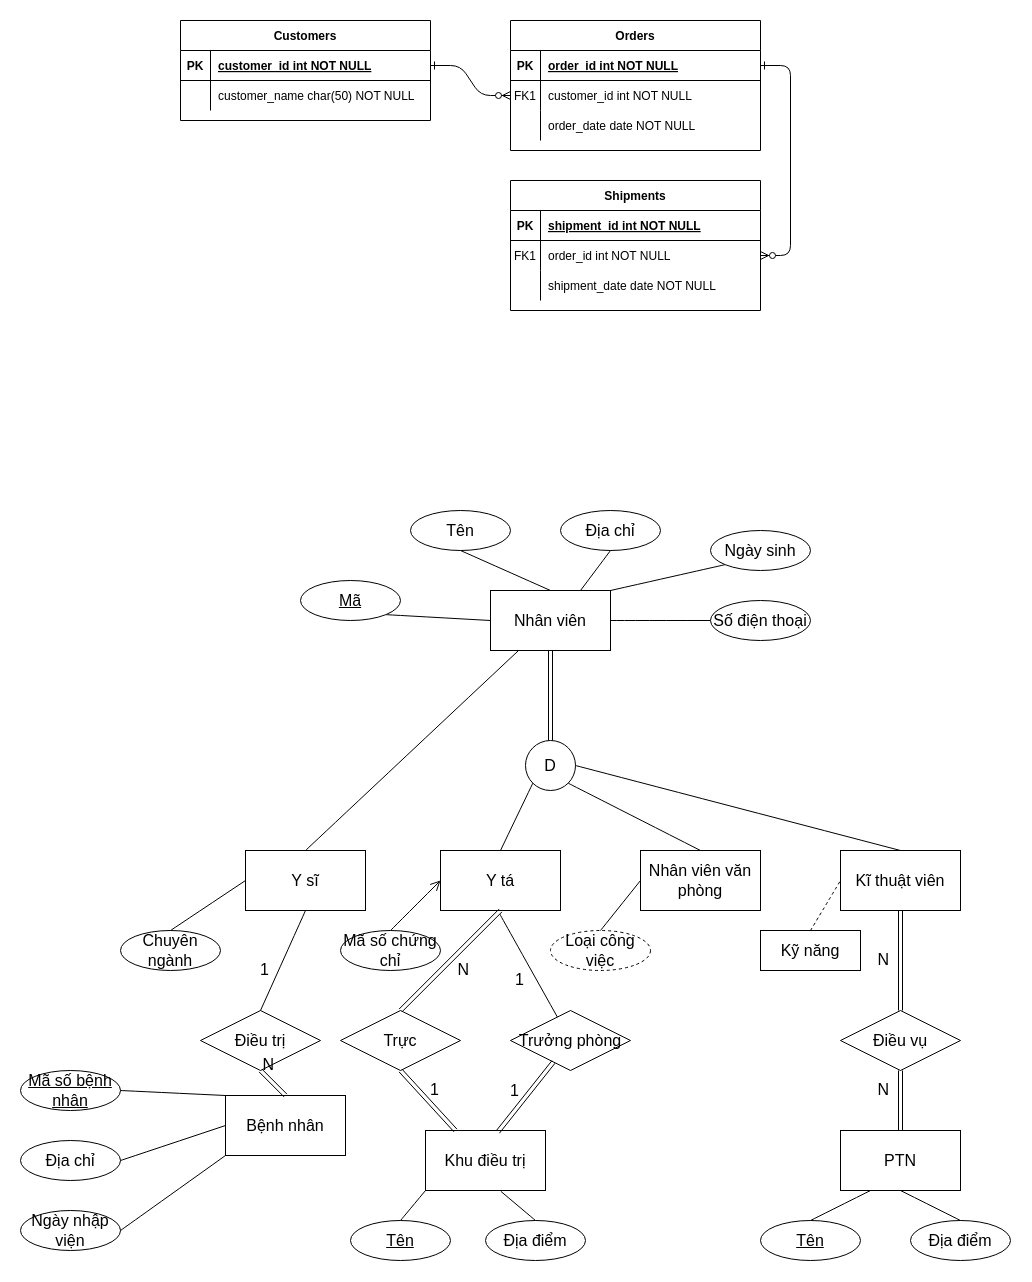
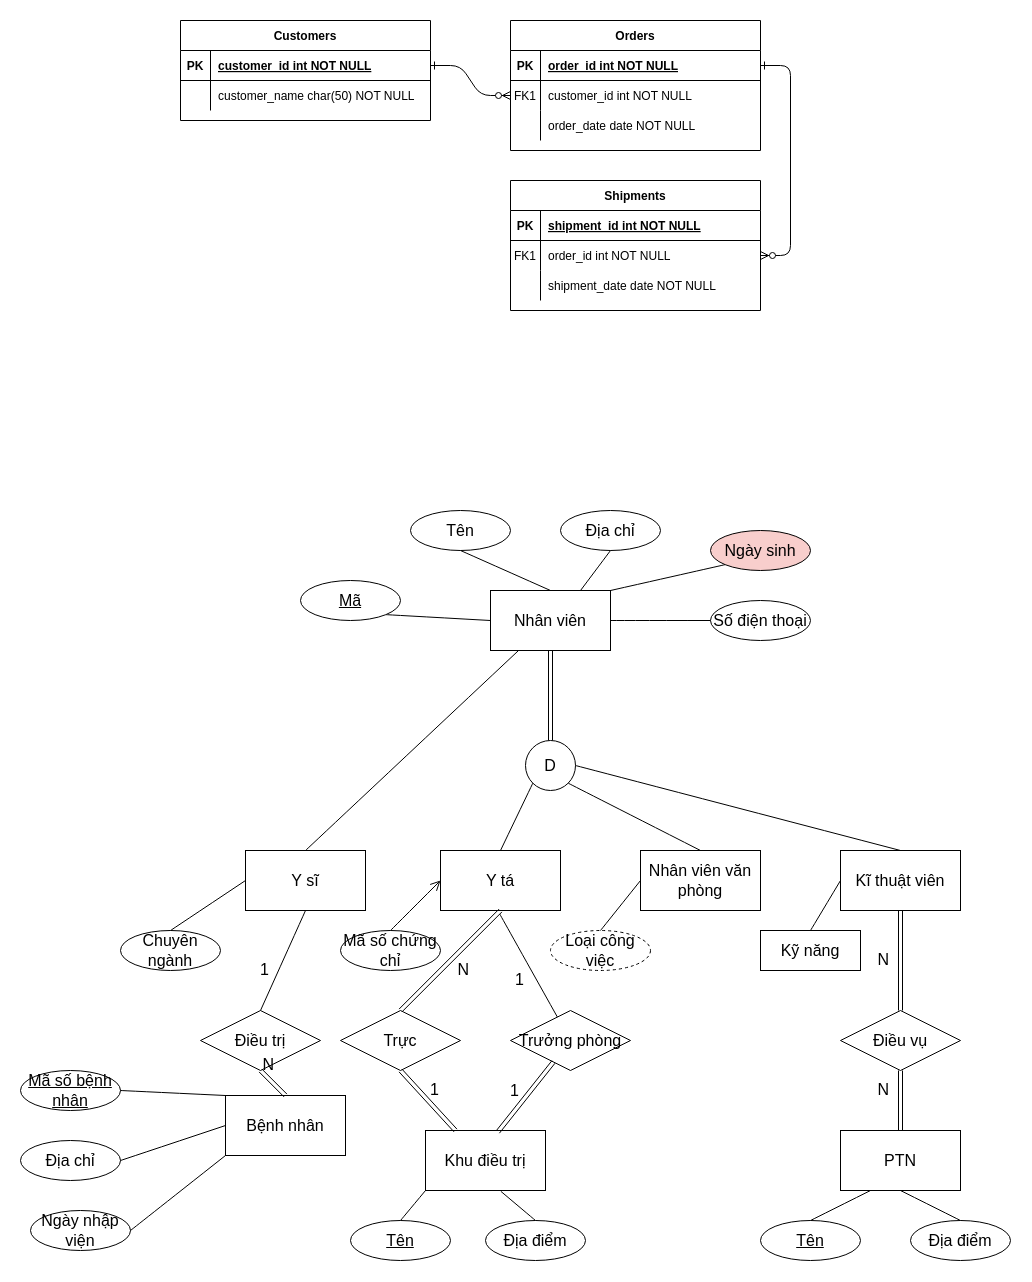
node "Ngày sinh": fillcolor #ffffff -> #f8cecc
edge "Kĩ thuật viên" -- "Kỹ năng": style dashed -> solid
node "Ngày nhập viện": moved (71, 1231) -> (81, 1231)
